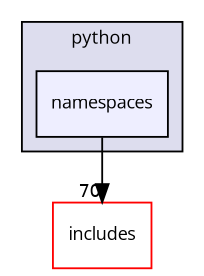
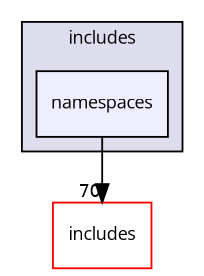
cluster "python": label "python" -> "includes"
